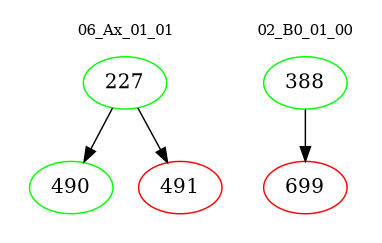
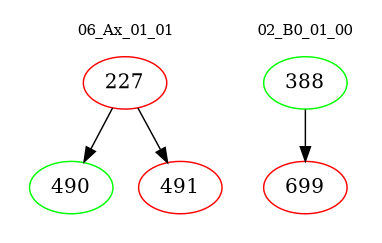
node "227": color green -> red
